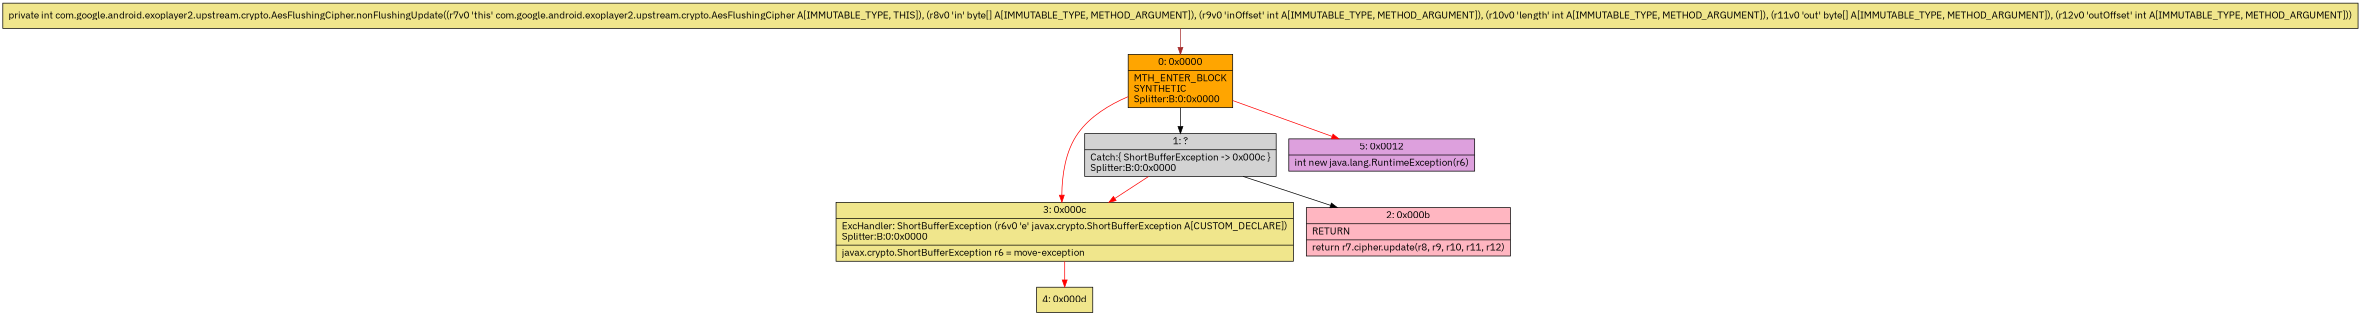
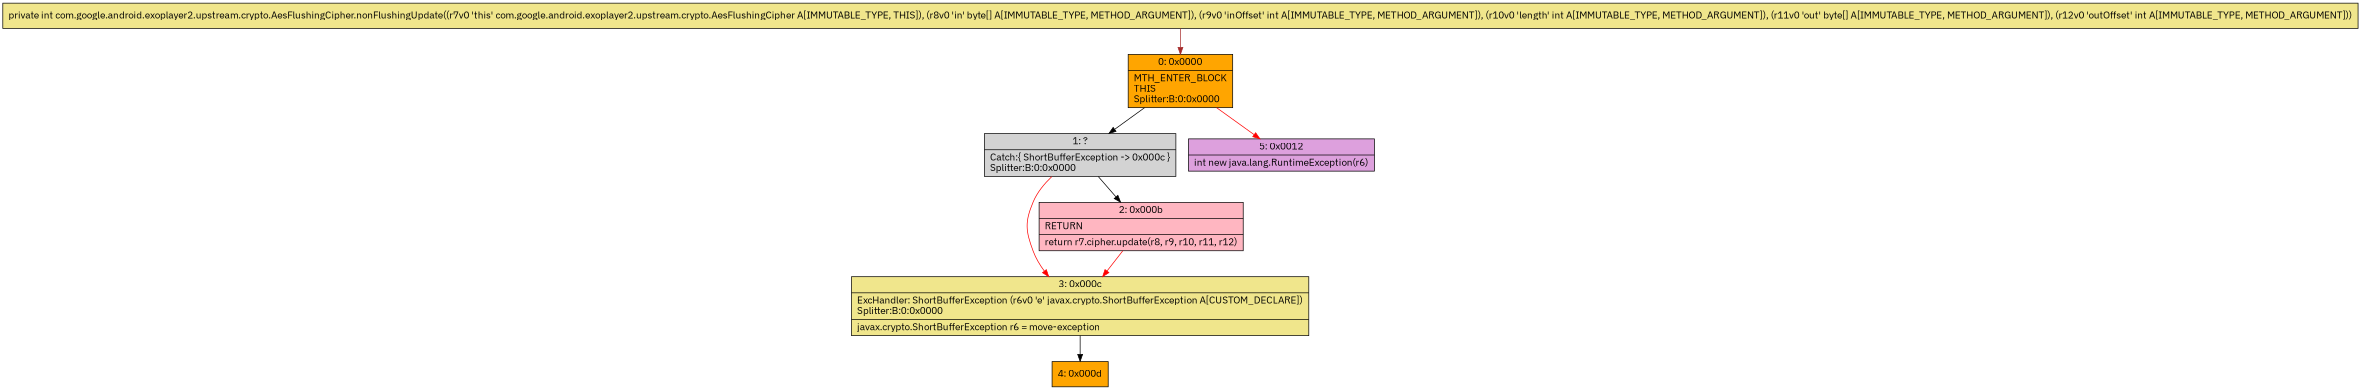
node "0: 0x0000": text "SYNTHETIC" -> "THIS"
edge "0: 0x0000" -> "3: 0x000c": now "2: 0x000b" -> "3: 0x000c"
edge "3: 0x000c" -> "4: 0x000d": color red -> black
node "4: 0x000d": fillcolor khaki -> orange
